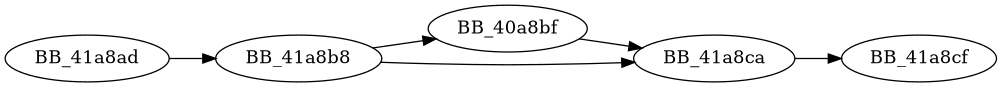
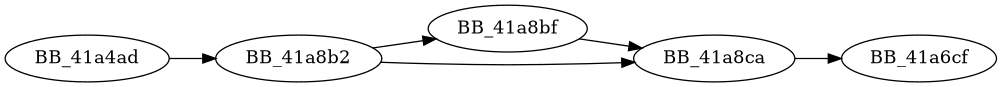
node "BB_40a8bf": label "BB_40a8bf" -> "BB_41a8bf"
node "BB_41a8ad": label "BB_41a8ad" -> "BB_41a4ad"
node "BB_41a8b8": label "BB_41a8b8" -> "BB_41a8b2"
node "BB_41a8cf": label "BB_41a8cf" -> "BB_41a6cf"
